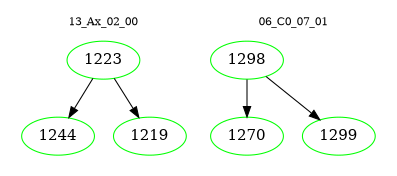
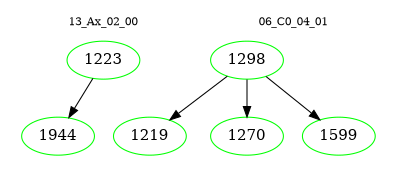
cluster "06_C0_07_01": label "06_C0_07_01" -> "06_C0_04_01"
edge "1223" -> "1219": now "1298" -> "1219"
node "1244": label "1244" -> "1944"
node "1299": label "1299" -> "1599"
